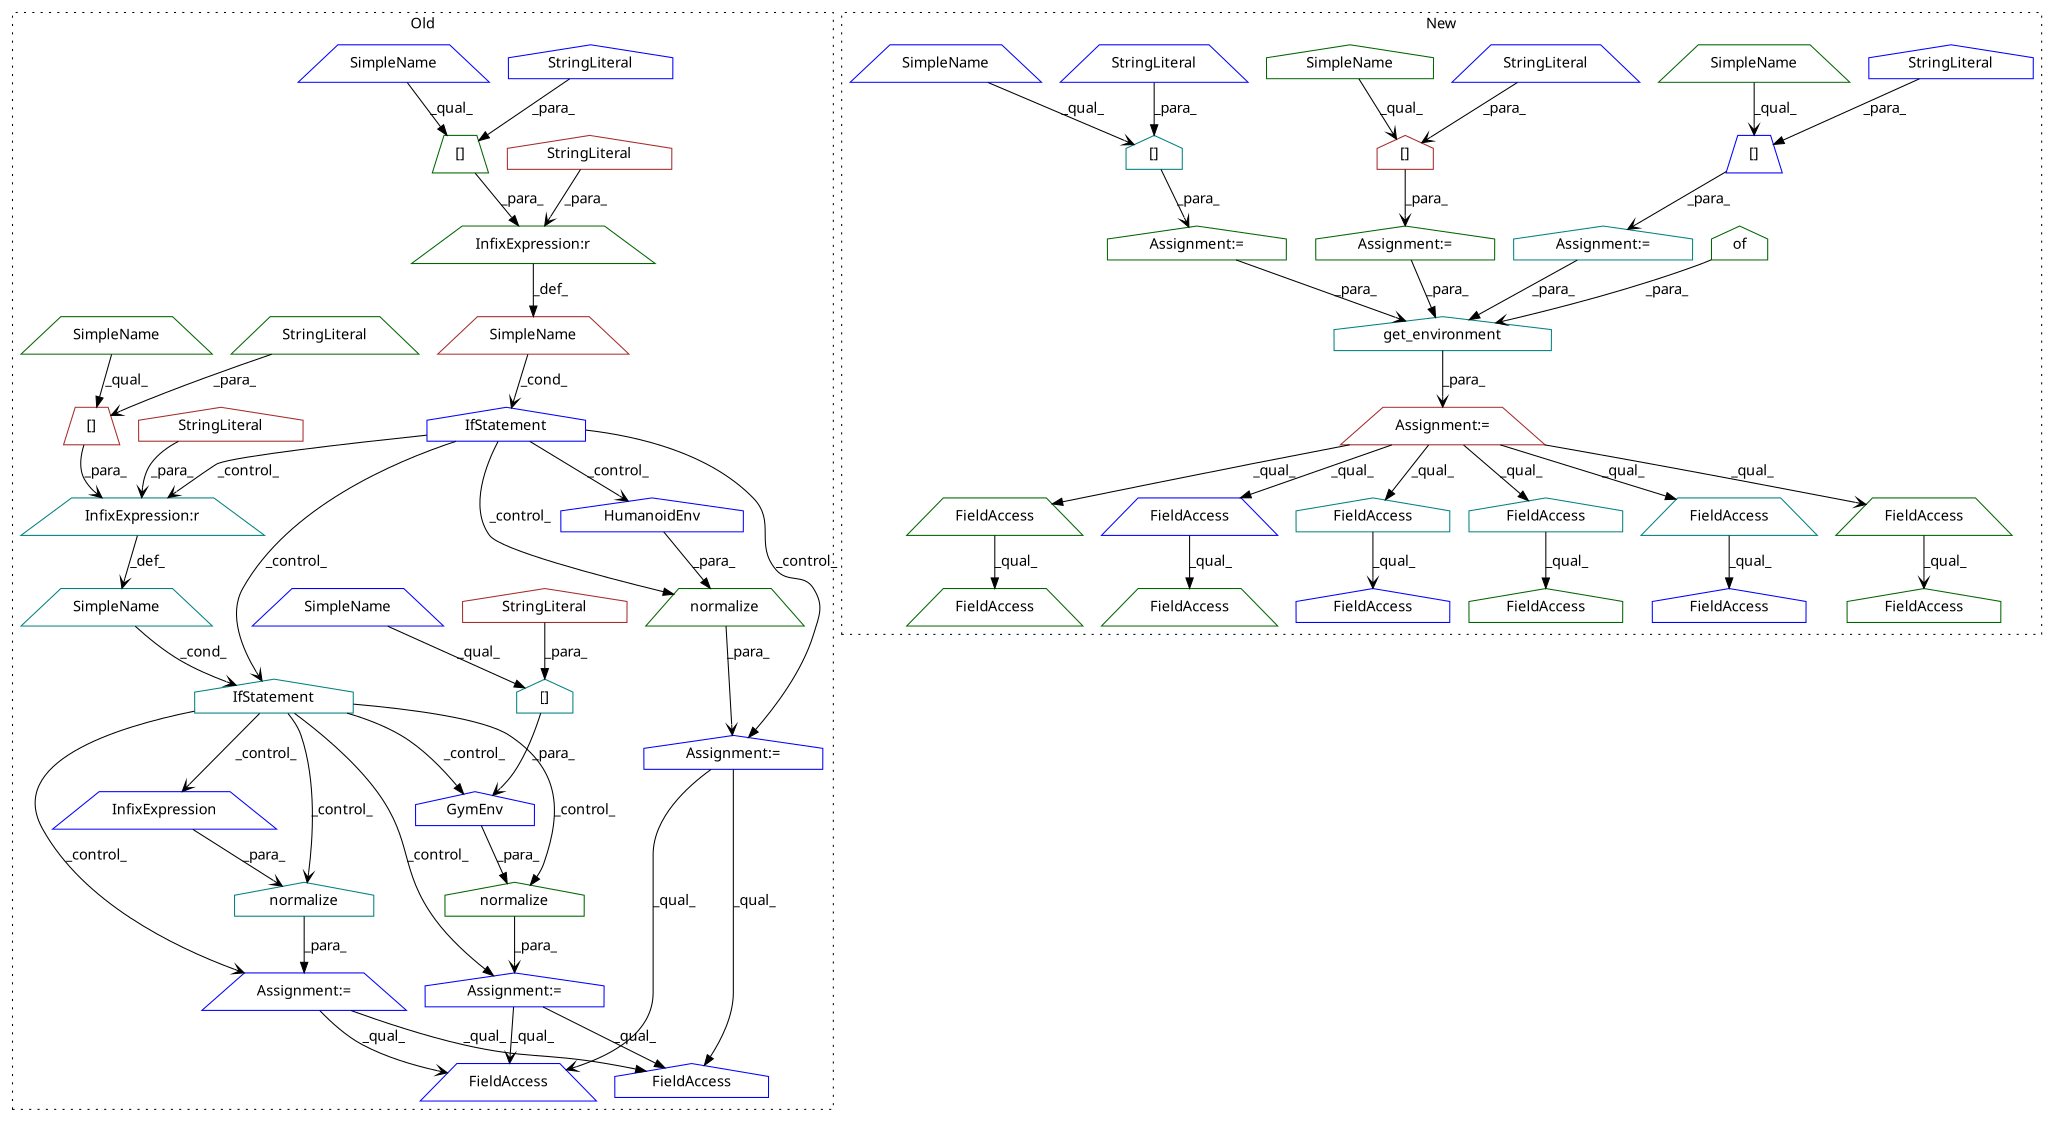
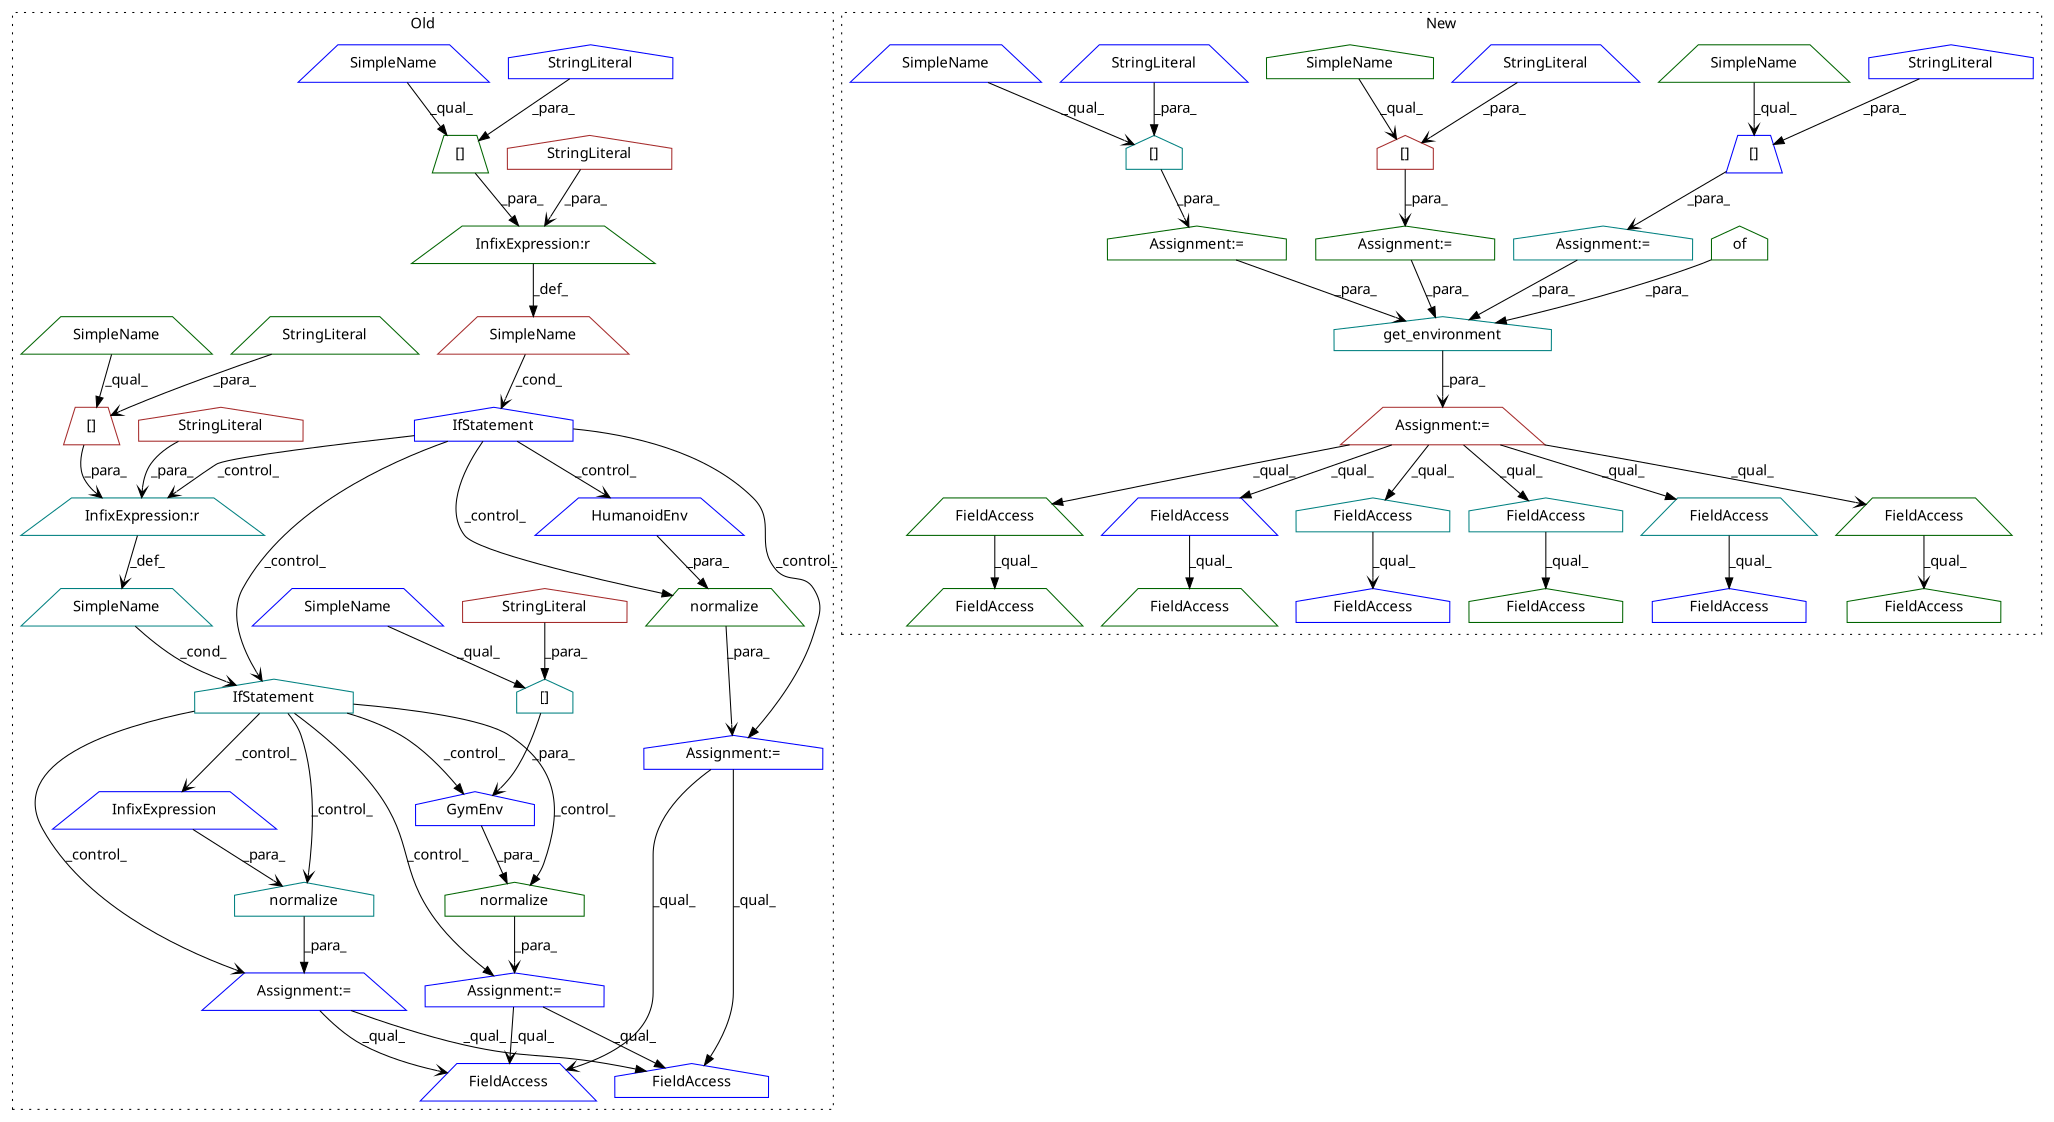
edge "of" -> "get_environment": arrowhead vee -> normal
node "HumanoidEnv": shape house -> trapezium
